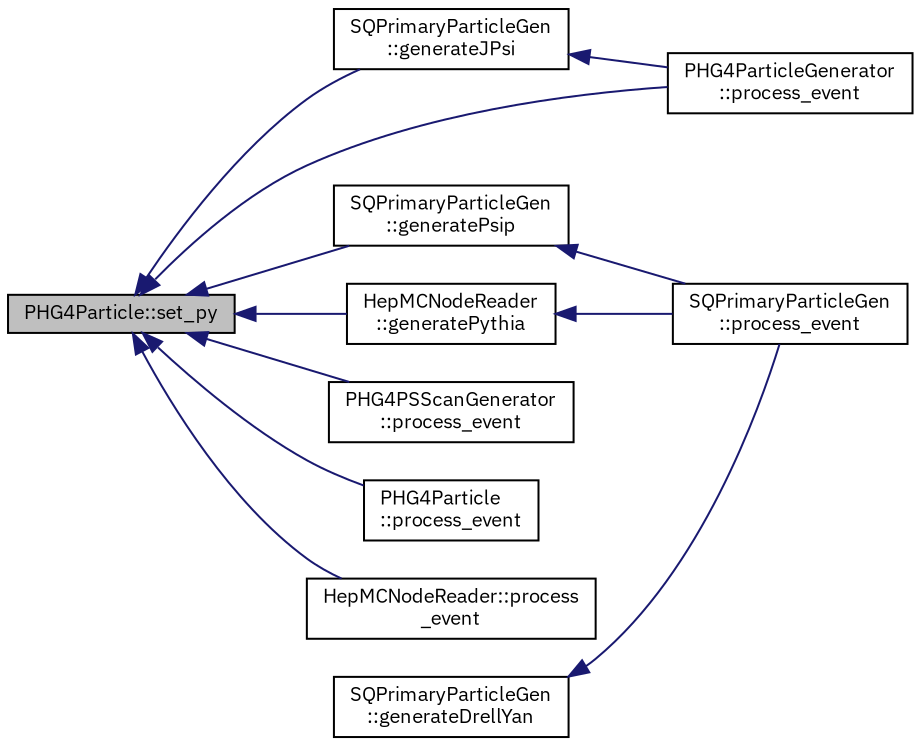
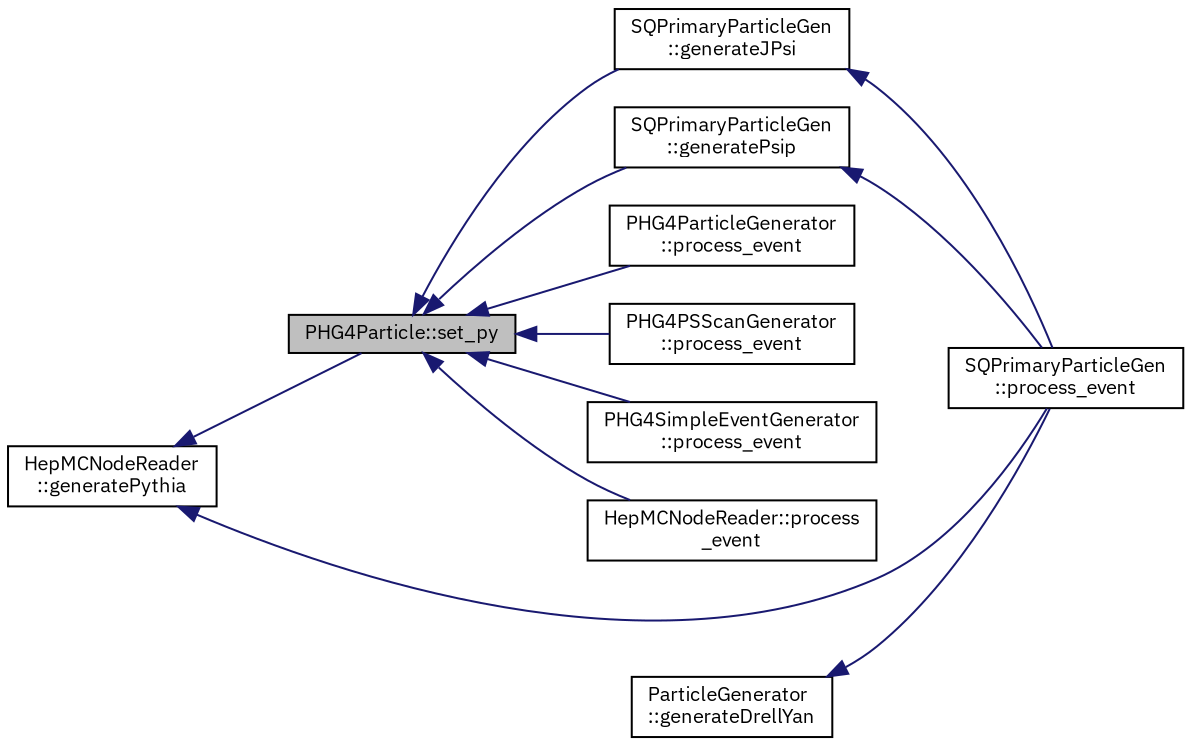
edge "PHG4ParticleGenerator ::process_event" -> "SQPrimaryParticleGen ::generateJPsi": now "SQPrimaryParticleGen ::process_event" -> "SQPrimaryParticleGen ::generateJPsi"
edge "HepMCNodeReader ::generatePythia" -> "PHG4Particle::set_py": reversed
node "PHG4Particle ::process_event": label "PHG4Particle ::process_event" -> "PHG4SimpleEventGenerator ::process_event"
node "SQPrimaryParticleGen ::generateDrellYan": label "SQPrimaryParticleGen ::generateDrellYan" -> "ParticleGenerator ::generateDrellYan"
